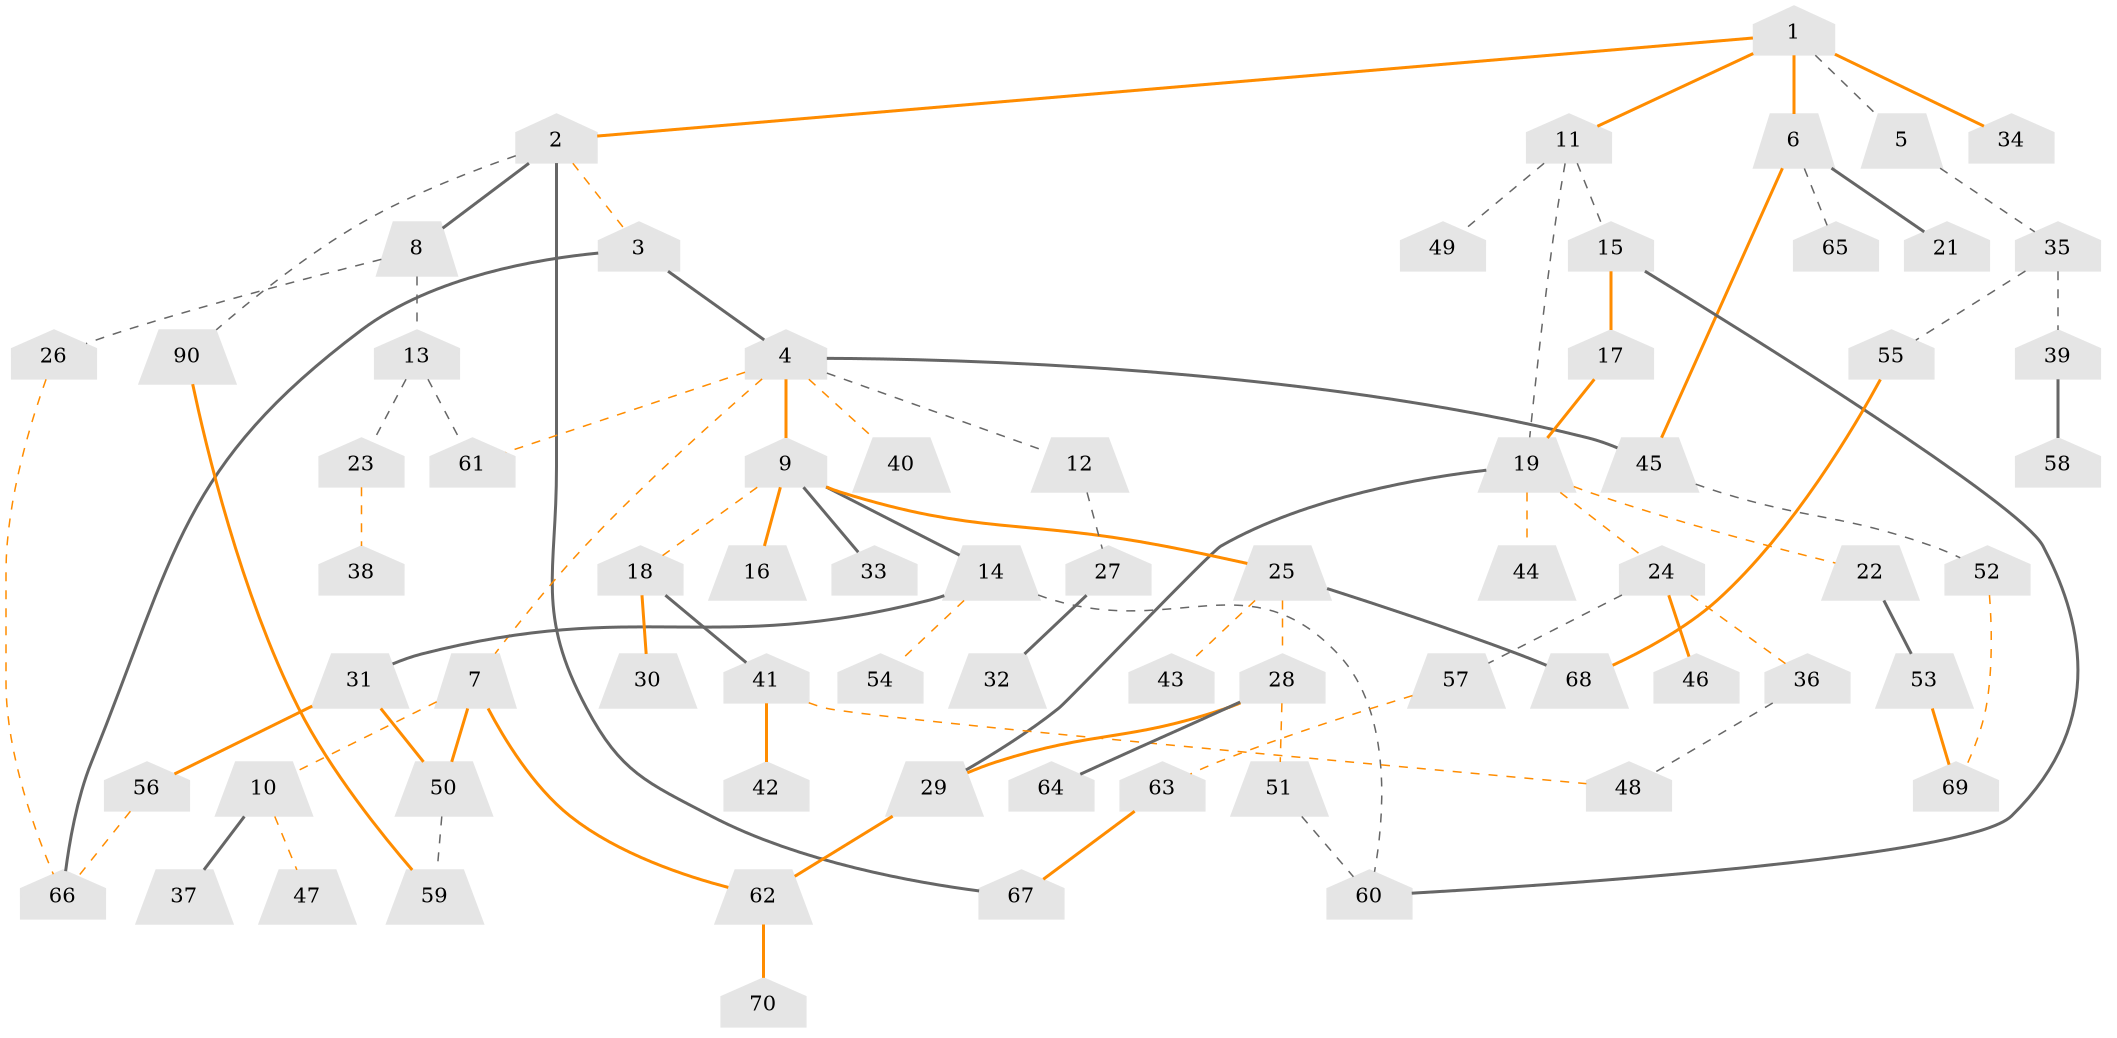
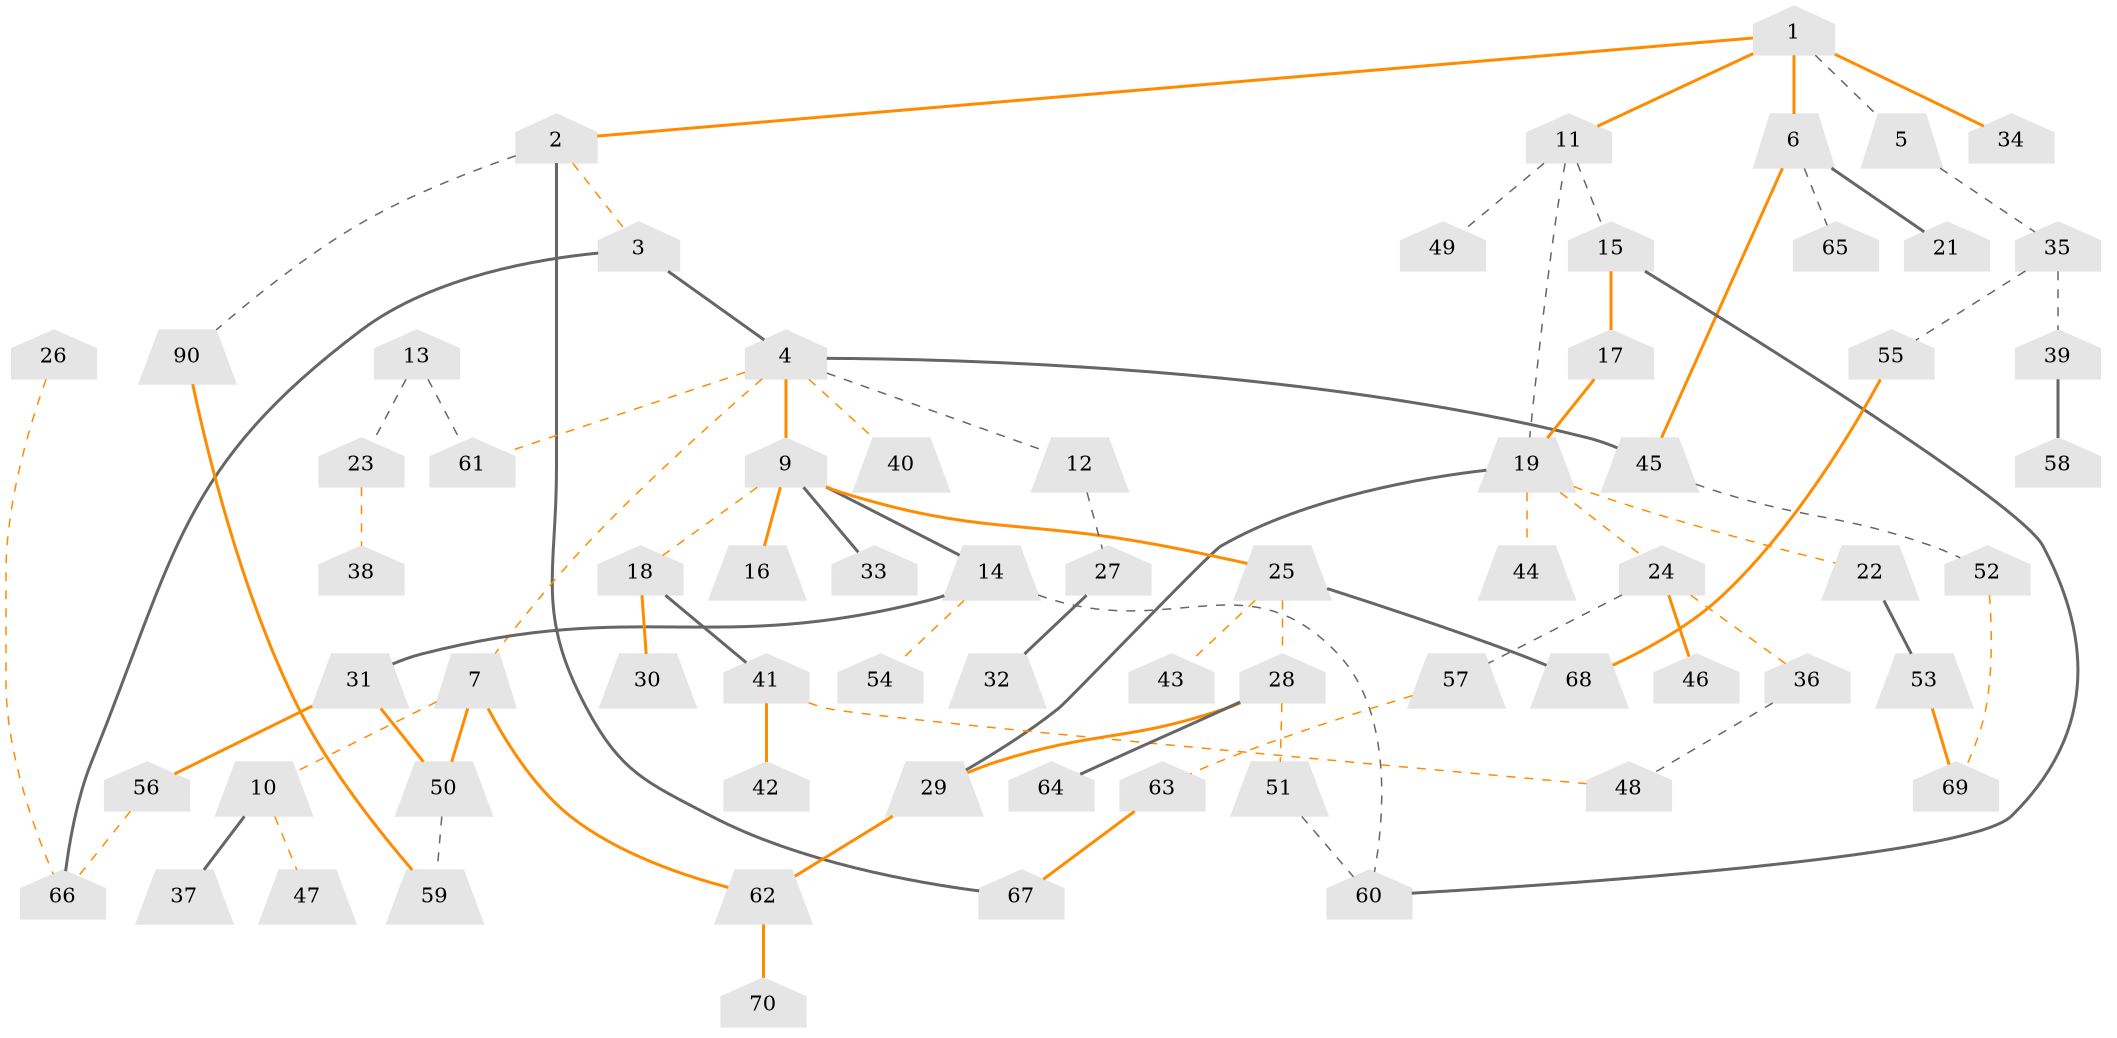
node "8": removed
